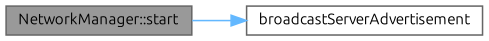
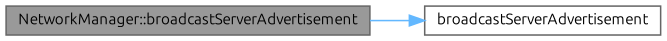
node "NetworkManager::start": label "NetworkManager::start" -> "NetworkManager::broadcastServerAdvertisement"
